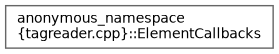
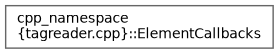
node "anonymous_namespace {tagreader.cpp}::ElementCallbacks": label "anonymous_namespace {tagreader.cpp}::ElementCallbacks" -> "cpp_namespace {tagreader.cpp}::ElementCallbacks"
